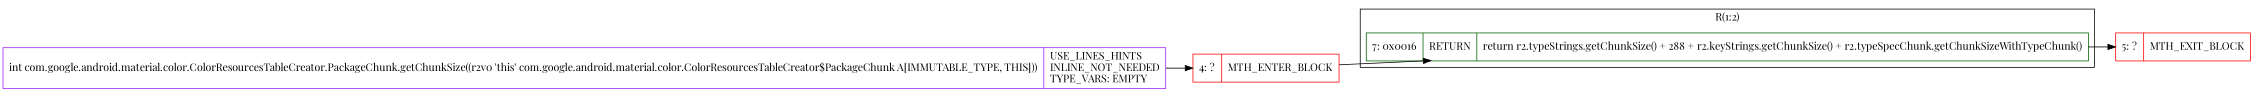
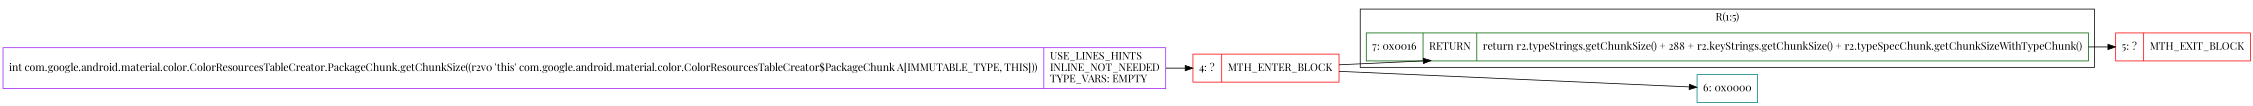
cluster "R(1:2)": label "R(1:2)" -> "R(1:5)"
node "6: 0x0000": added
